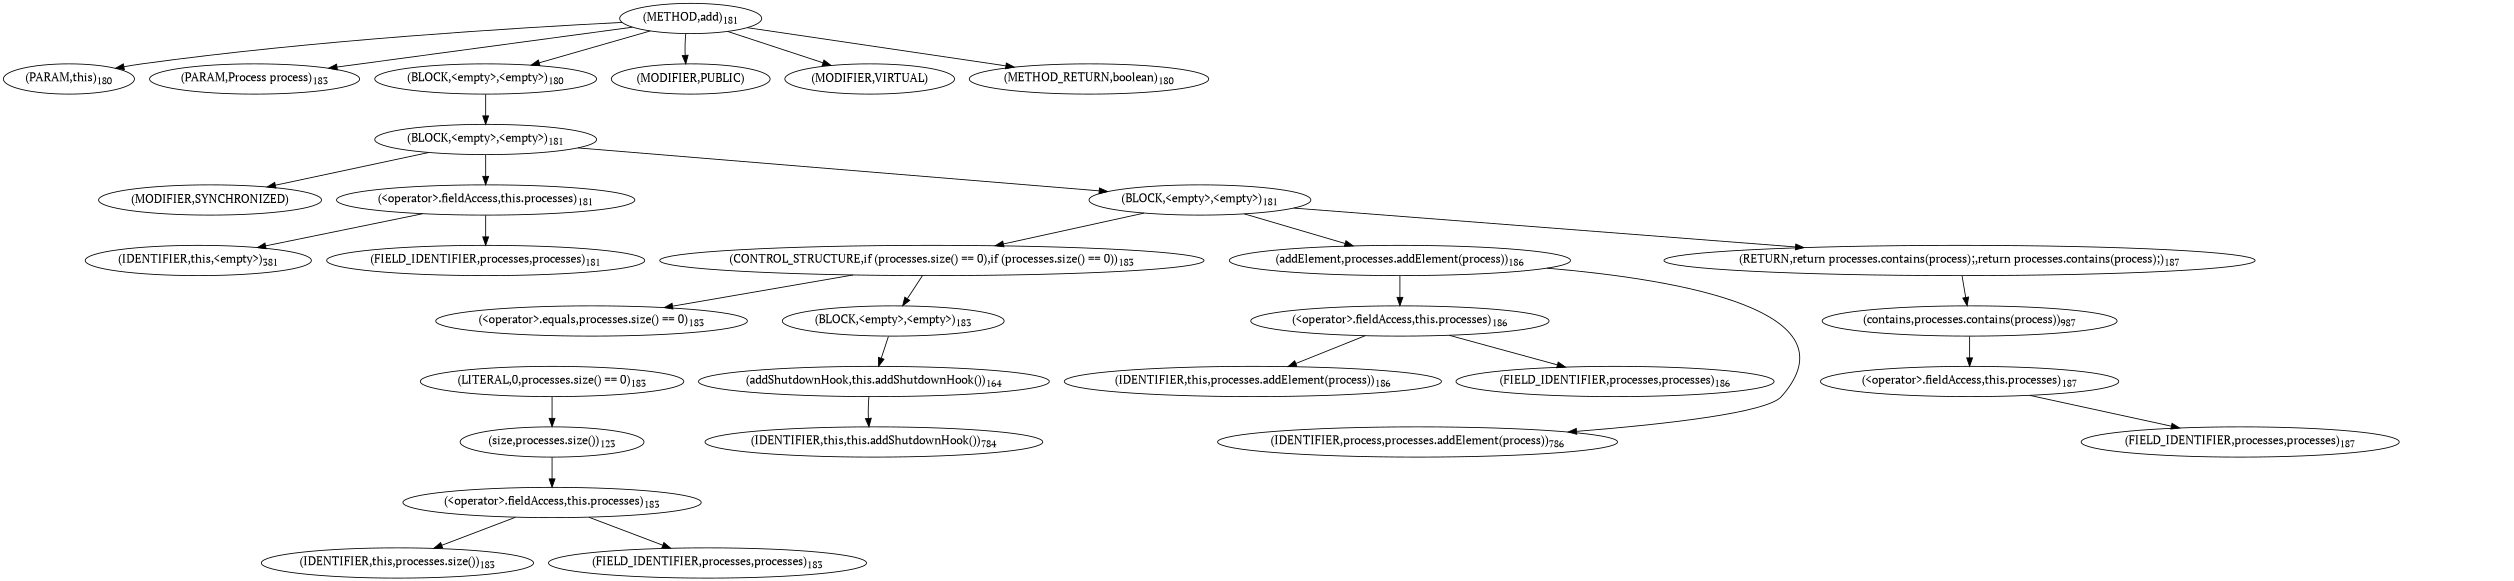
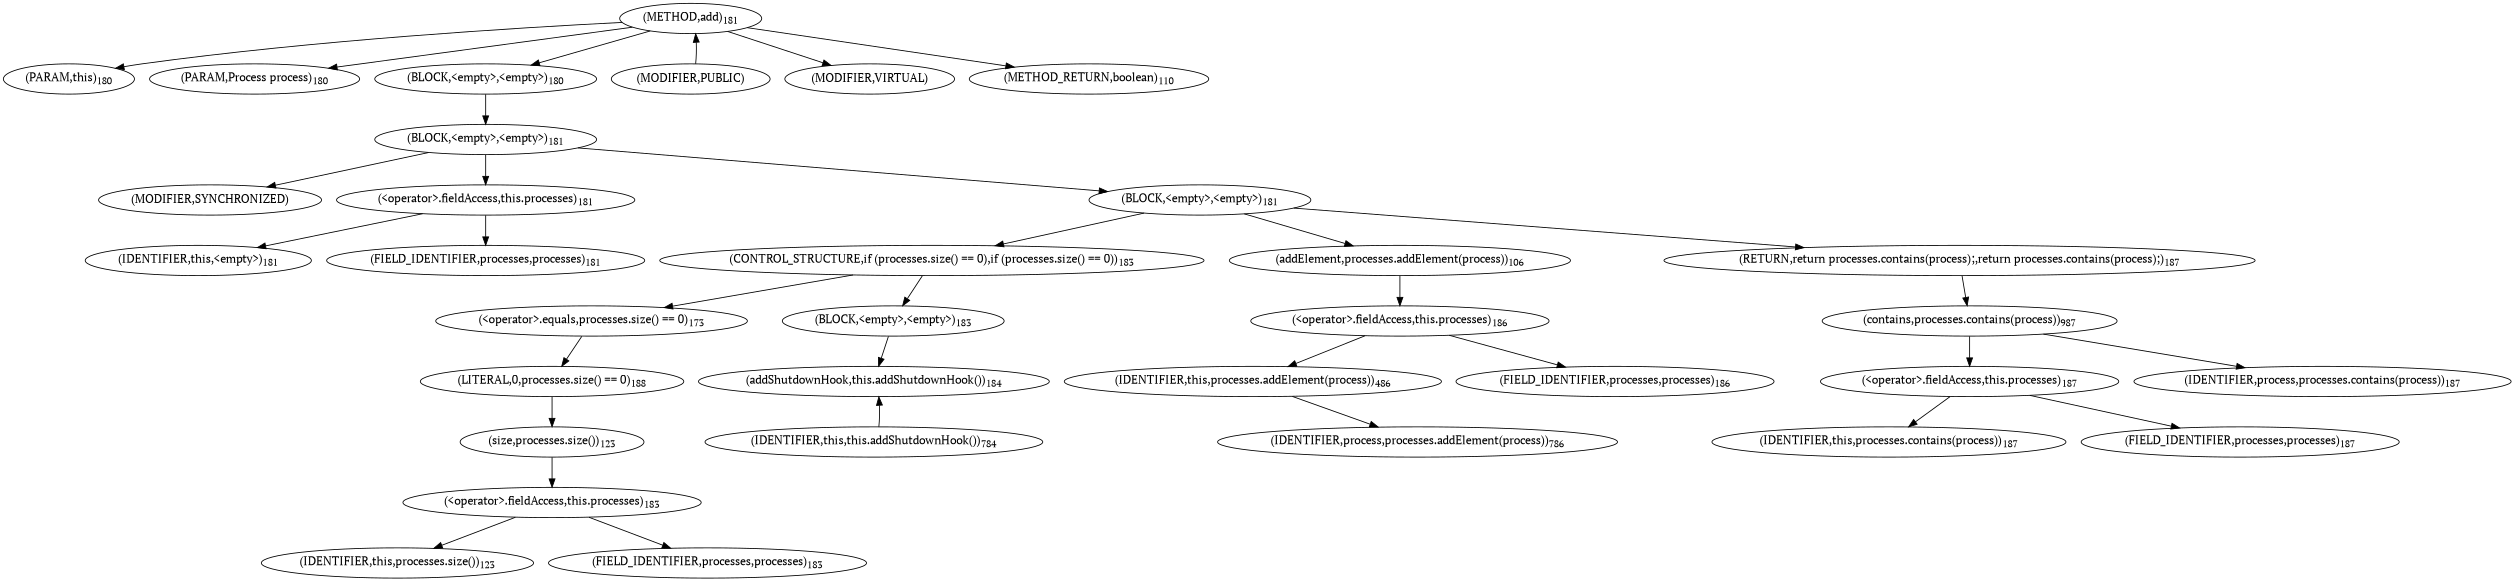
edge "(METHOD,add)" -> "(MODIFIER,PUBLIC)": reversed
node "(PARAM,Process process)": text "183" -> "180"
node "(METHOD_RETURN,boolean)": text "180" -> "110"
node "(IDENTIFIER,this,<empty>)": text "381" -> "181"
node "(addElement,processes.addElement(process))": text "186" -> "106"
node "(<operator>.equals,processes.size() == 0)": text "183" -> "173"
edge "(addElement,processes.addElement(process))" -> "(IDENTIFIER,process,processes.addElement(process))": now "(IDENTIFIER,this,processes.addElement(process))" -> "(IDENTIFIER,process,processes.addElement(process))"
edge "(<operator>.equals,processes.size() == 0)" -> "(LITERAL,0,processes.size() == 0)": added
node "(LITERAL,0,processes.size() == 0)": text "183" -> "188"
node "(addShutdownHook,this.addShutdownHook())": text "164" -> "184"
node "(IDENTIFIER,this,processes.addElement(process))": text "186" -> "486"
node "(IDENTIFIER,process,processes.contains(process))": added
edge "(addShutdownHook,this.addShutdownHook())" -> "(IDENTIFIER,this,this.addShutdownHook())": reversed
node "(IDENTIFIER,this,processes.contains(process))": added
node "(IDENTIFIER,this,processes.size())": text "183" -> "123"
